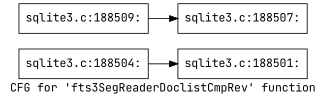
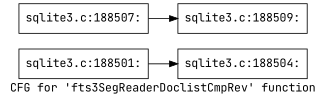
edge "sqlite3.c:188509:" -> "sqlite3.c:188507:": reversed
edge "sqlite3.c:188504:" -> "sqlite3.c:188501:": reversed
